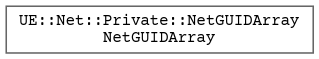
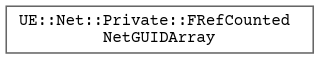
node "UE::Net::Private::NetGUIDArray NetGUIDArray": label "UE::Net::Private::NetGUIDArray NetGUIDArray" -> "UE::Net::Private::FRefCounted NetGUIDArray"
